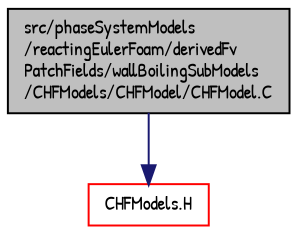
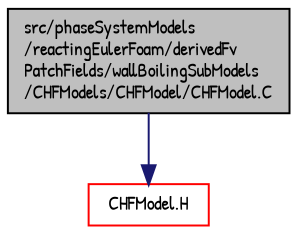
node "CHFModels.H": label "CHFModels.H" -> "CHFModel.H"
